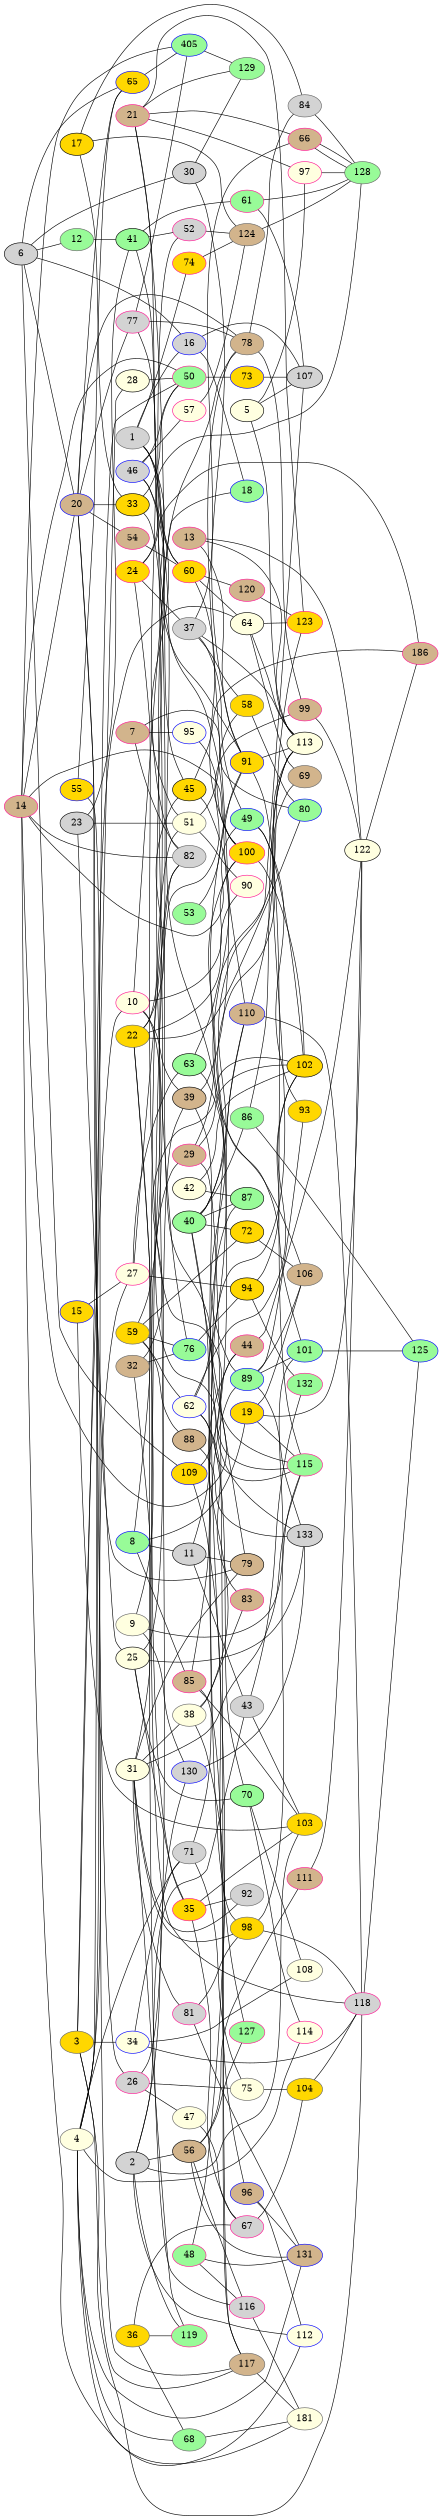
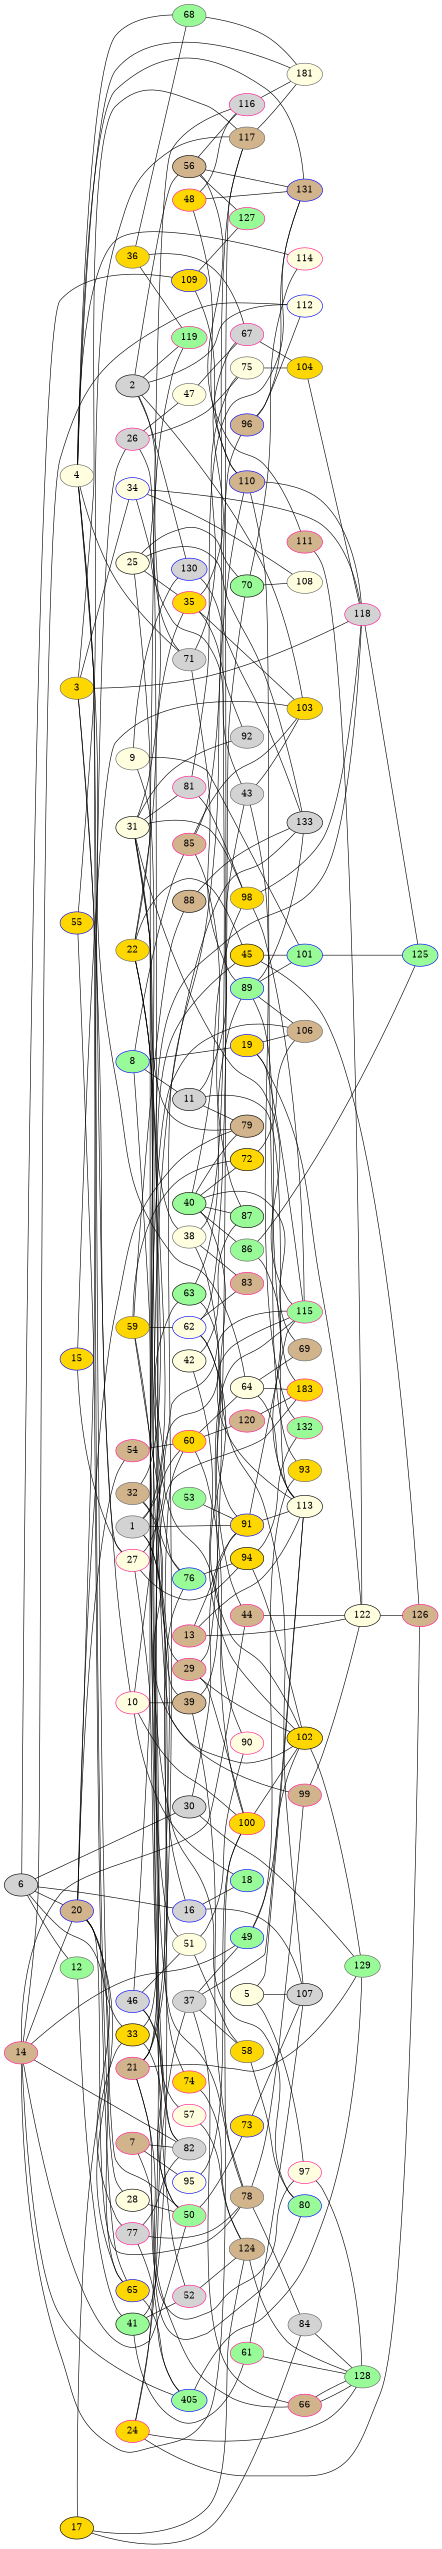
node "123": label "123" -> "183"
node "186": label "186" -> "126"
node "23": removed
edge "102" -- "129": added
node "48": fillcolor palegreen -> gold
